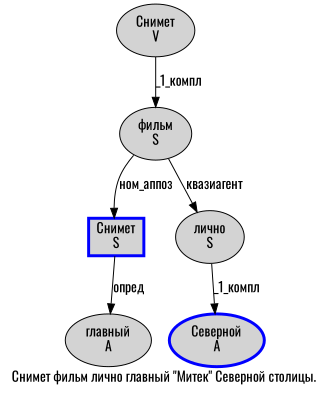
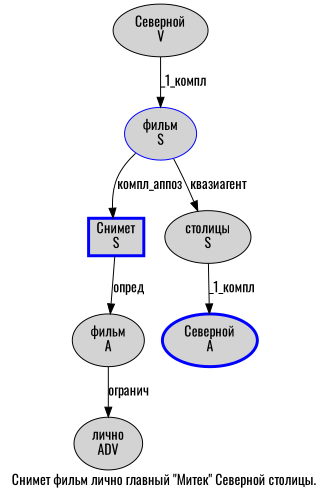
node "Снимет V": label "Снимет V" -> "Северной V"
node "фильм S": color black -> blue
edge "фильм S" -> "Снимет S": label "ном_аппоз" -> "компл_аппоз"
node "лично S": label "лично S" -> "столицы S"
node "главный A": label "главный A" -> "фильм A"
node "лично ADV": added
